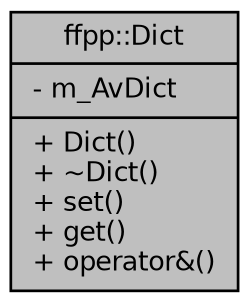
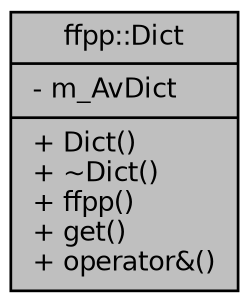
node "ffpp::Dict": text "+ set()" -> "+ ffpp()"
